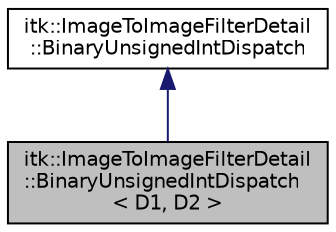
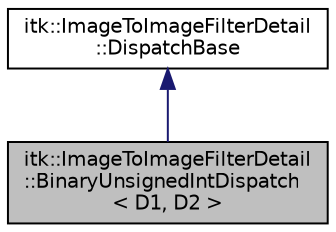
node "itk::ImageToImageFilterDetail ::BinaryUnsignedIntDispatch": label "itk::ImageToImageFilterDetail ::BinaryUnsignedIntDispatch" -> "itk::ImageToImageFilterDetail ::DispatchBase"
